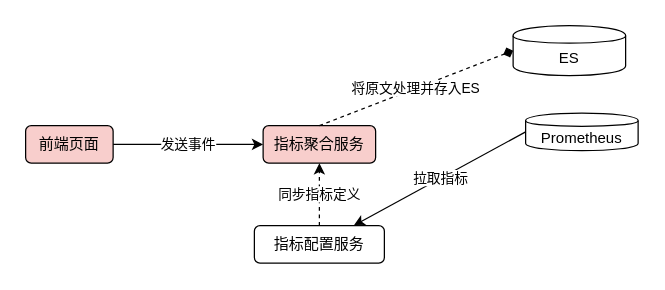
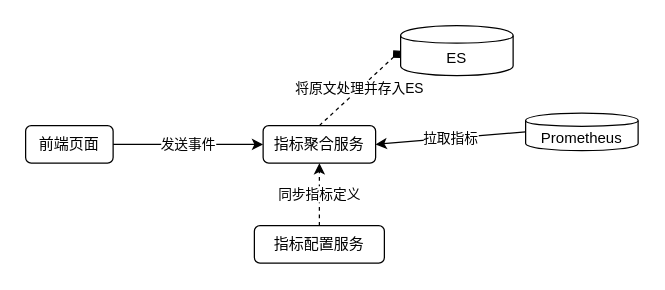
node "ES": moved (569, 51) -> (457, 51)
node "前端页面": fillcolor #f8cecc -> #ffffff
node "指标聚合服务": fillcolor #f8cecc -> #ffffff
edge "Prometheus" -> "指标配置服务": now "Prometheus" -> "指标聚合服务"
